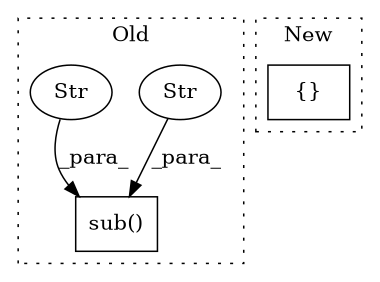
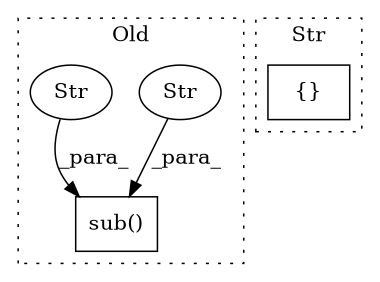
cluster "New": label "New" -> "Str"
